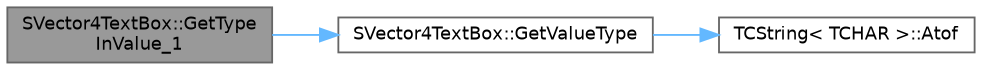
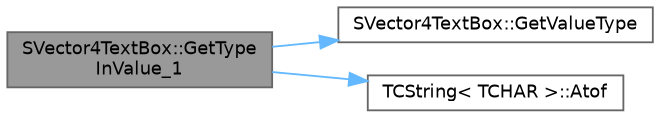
edge "SVector4TextBox::GetValueType" -> "TCString< TCHAR >::Atof": now "SVector4TextBox::GetType InValue_1" -> "TCString< TCHAR >::Atof"
